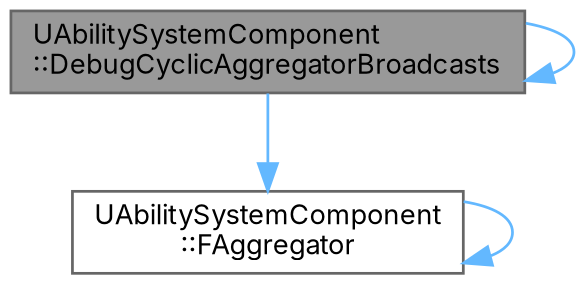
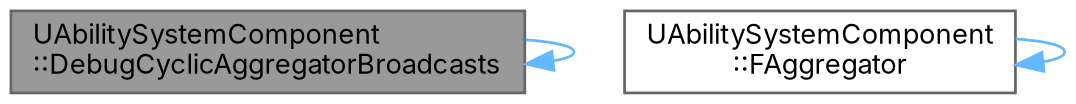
edge "UAbilitySystemComponent ::DebugCyclicAggregatorBroadcasts" -> "UAbilitySystemComponent ::FAggregator": removed
